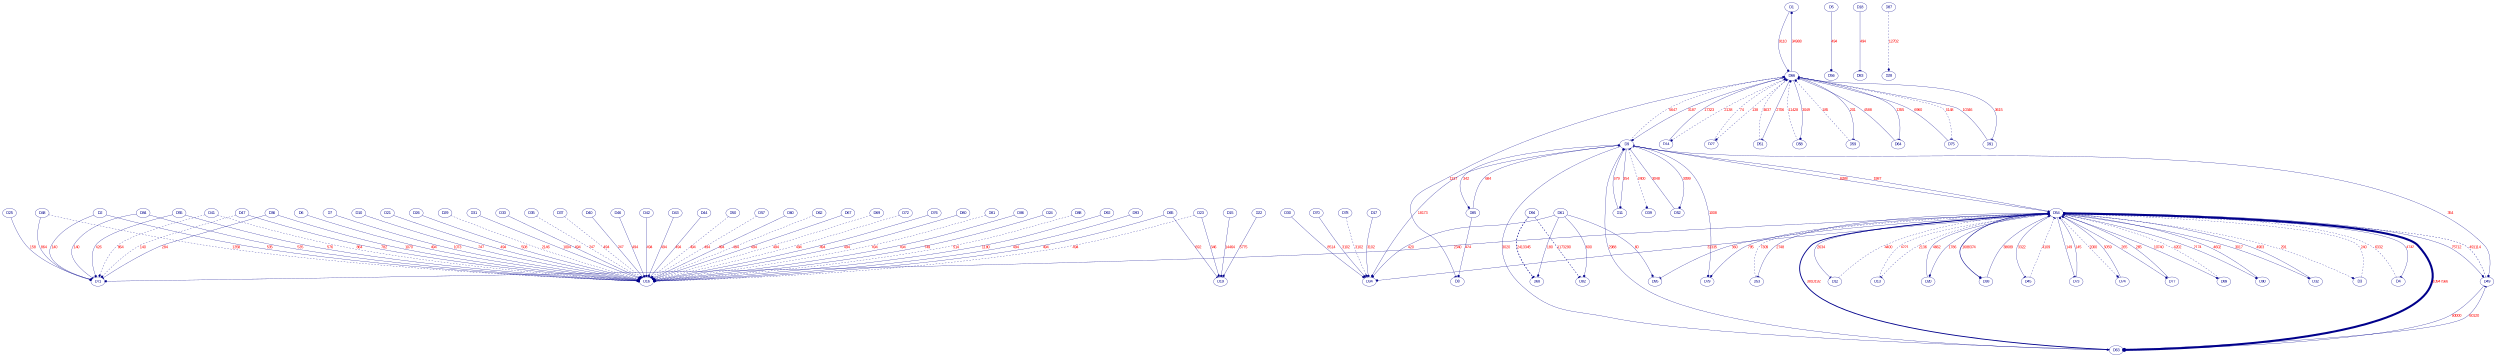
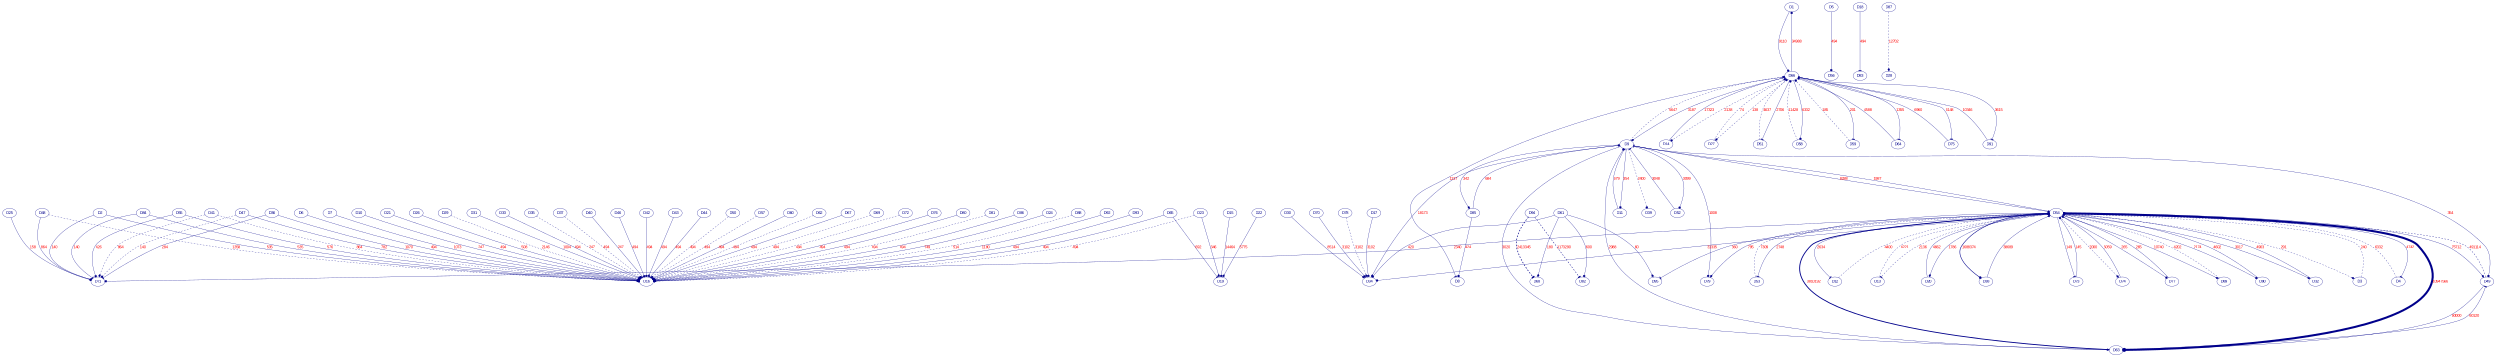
edge "D66" -> "D75": style dashed -> solid
edge "D66" -> "D58": label "3049" -> "6332"
node "D45": removed
